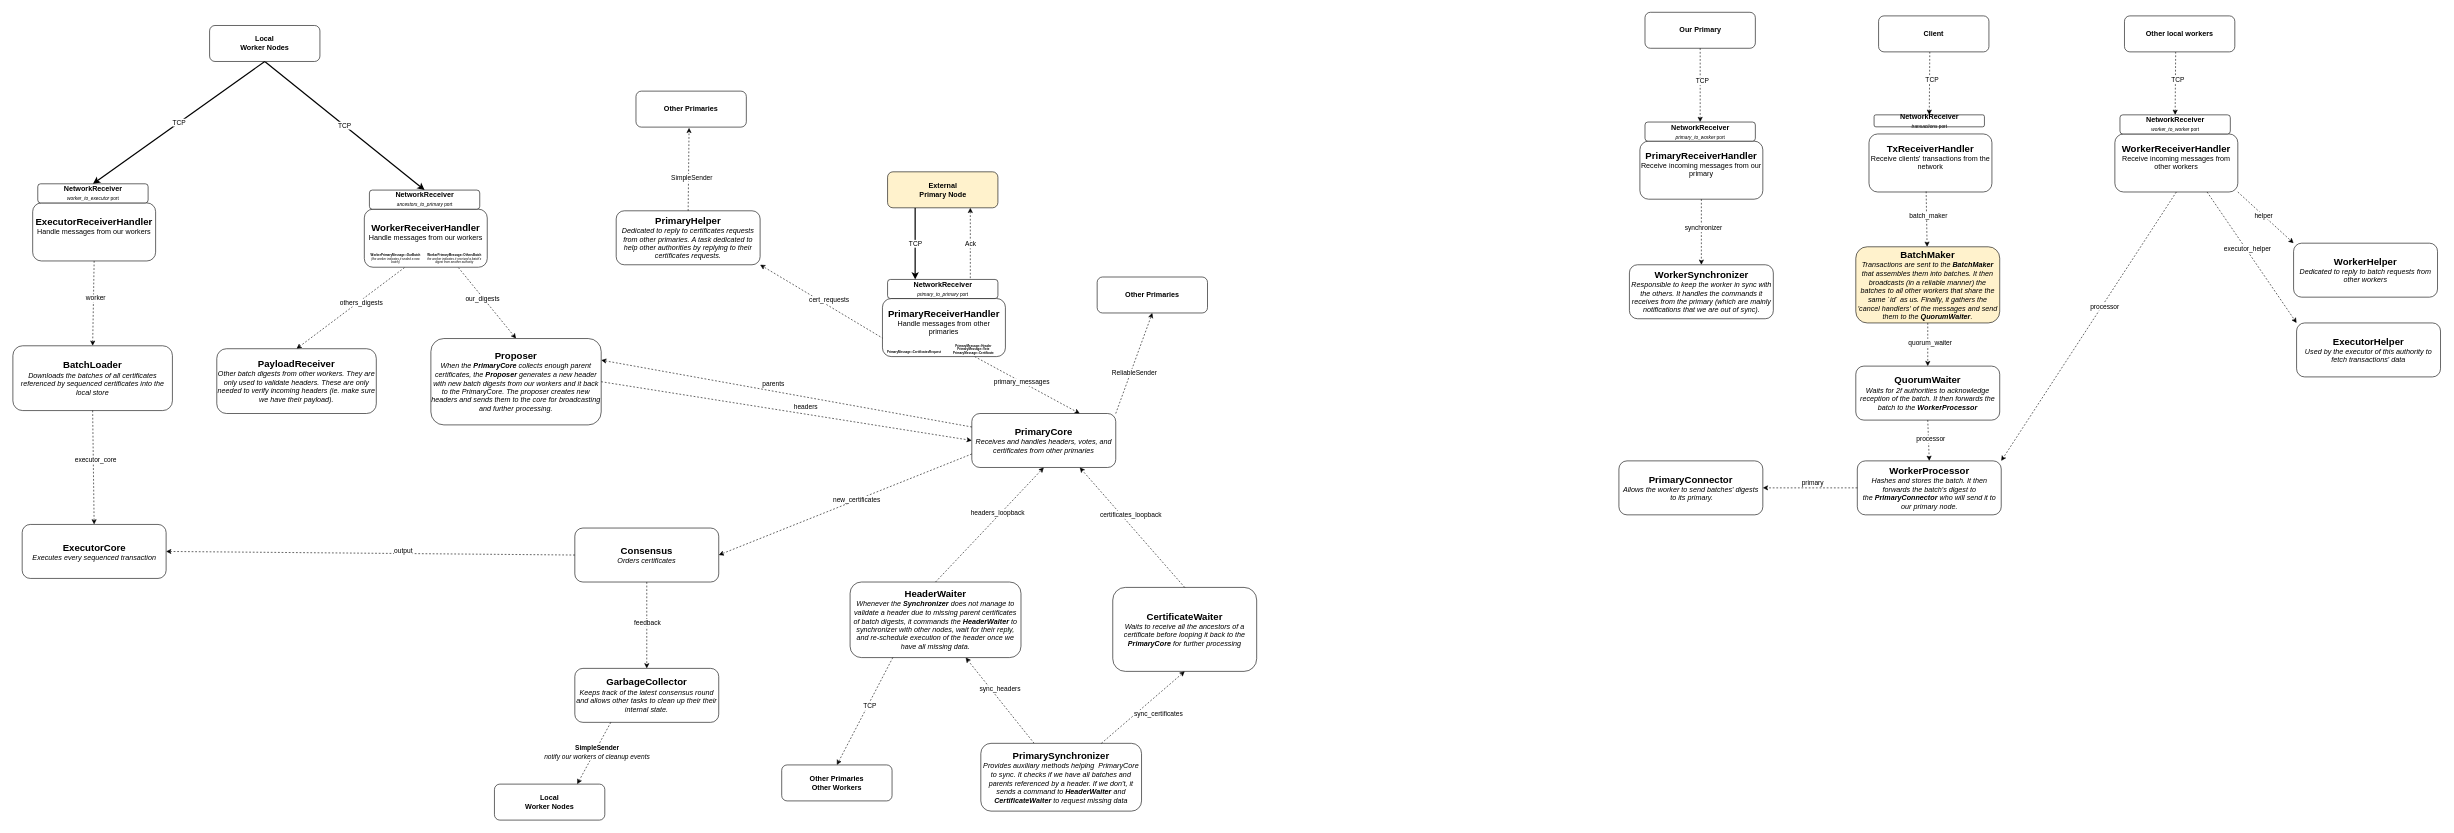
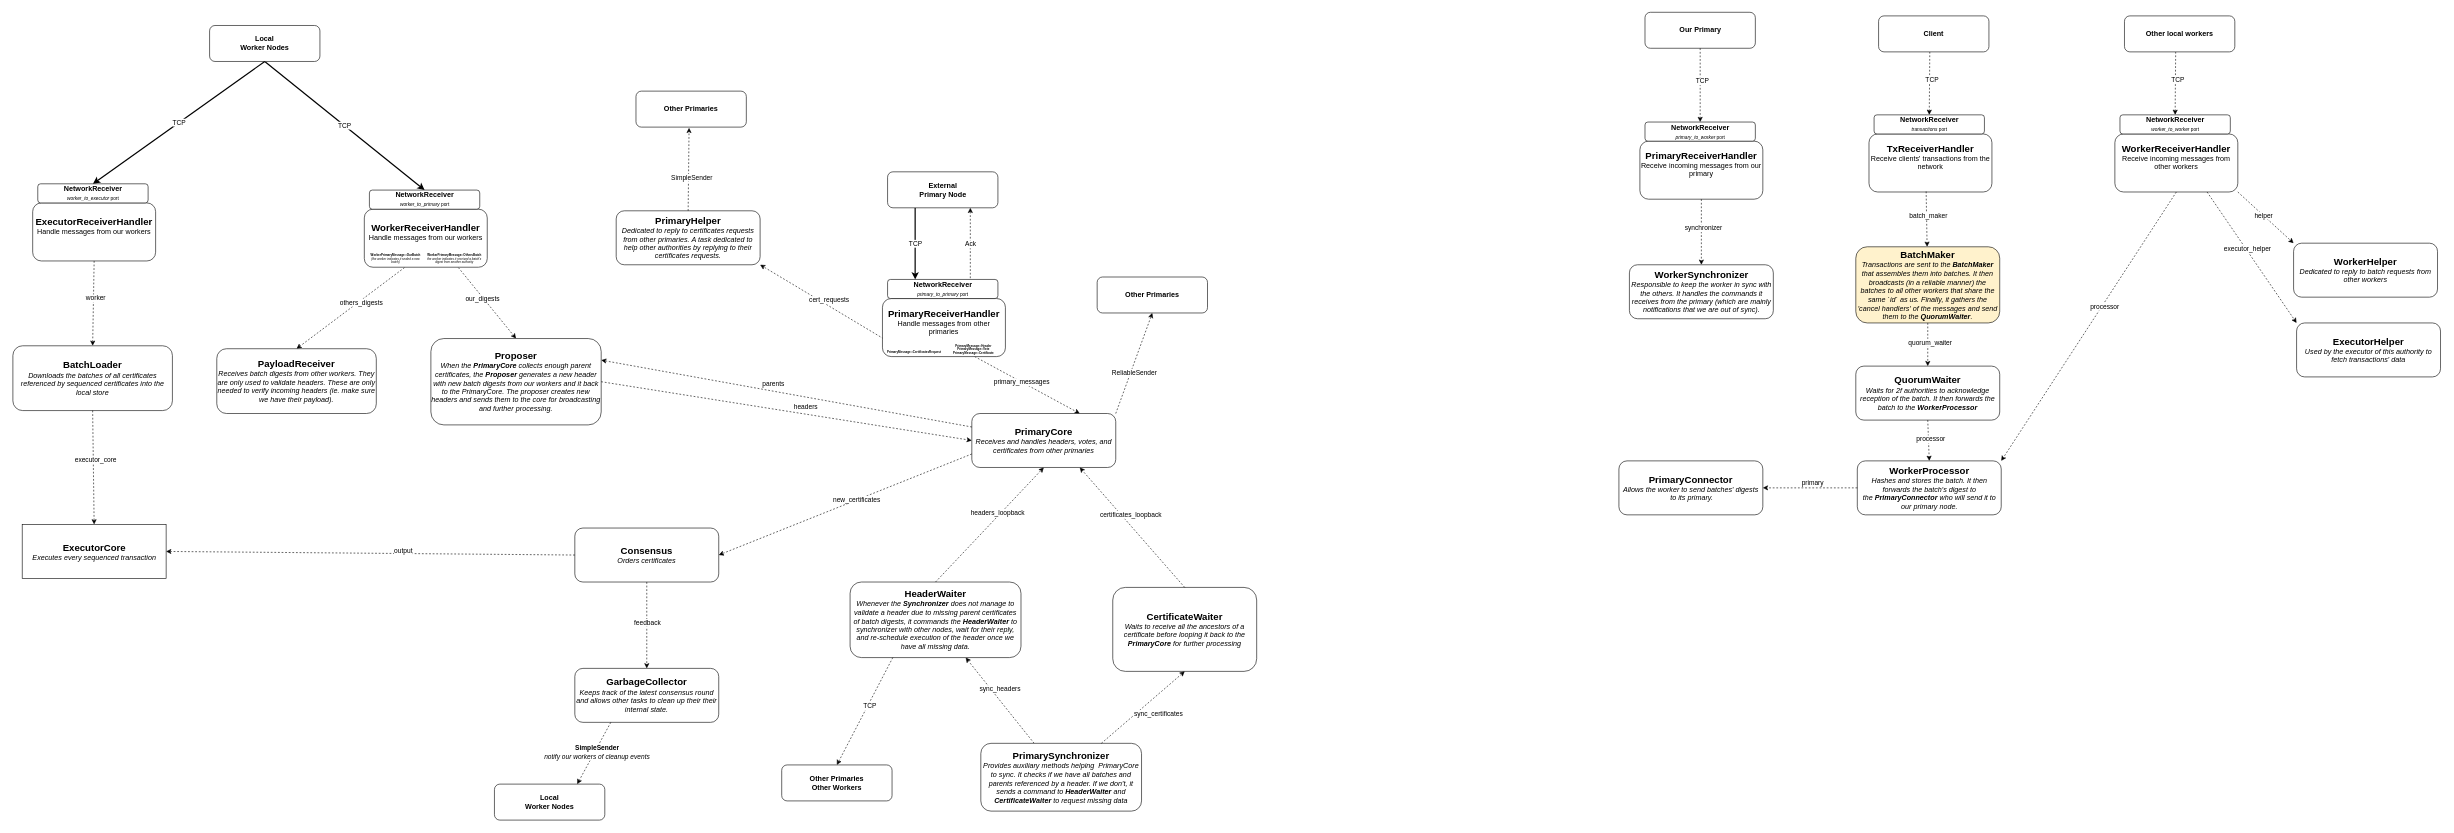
node "NetworkReceiver transactions port": size 110x12 -> 110x19
node "External Primary Node": fillcolor #fff2cc -> #ffffff
node "NetworkReceiver ancestors_to_primary port": label "NetworkReceiver ancestors_to_primary port" -> "NetworkReceiver worker_to_primary port"
node "PayloadReceiver Other batch digests from other workers. They are only used to validate headers. These are only needed to verify incoming headers (ie. make sure we have their payload).": label "PayloadReceiver Other batch digests from other workers. They are only used to validate headers. These are only needed to verify incoming headers (ie. make sure we have their payload)." -> "PayloadReceiver Receives batch digests from other workers. They are only used to validate headers. These are only needed to verify incoming headers (ie. make sure we have their payload)."
node "ExecutorCore Executes every sequenced transaction": shape rounded rectangle -> rectangle
